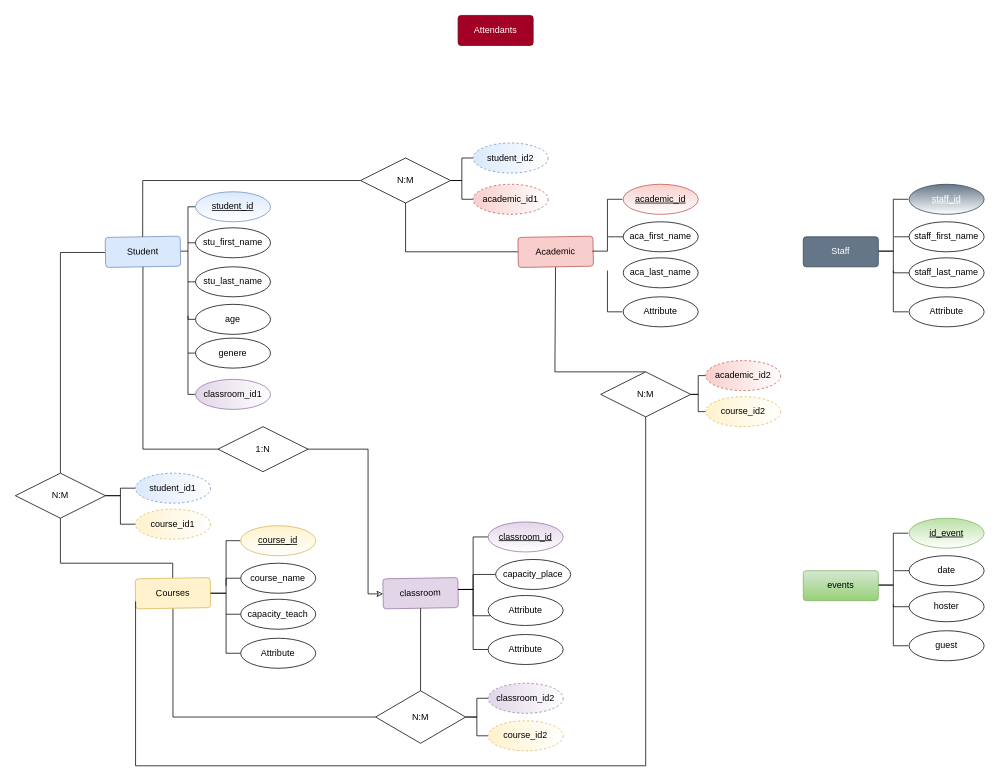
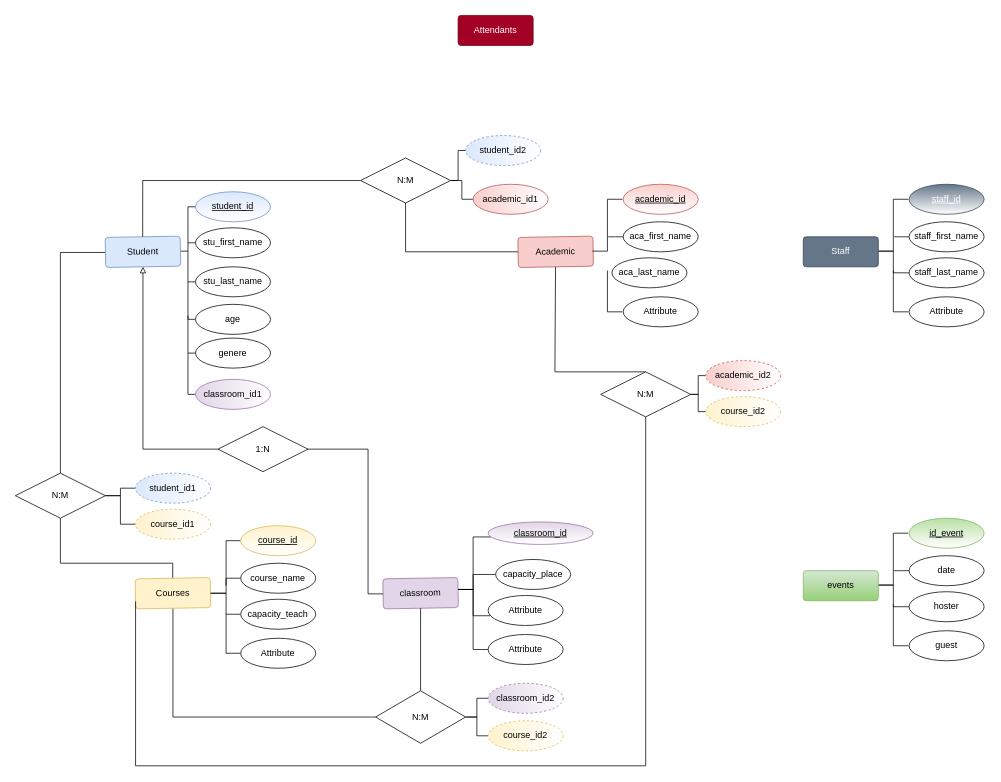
node "student_id2": moved (510, 158) -> (503, 150)
node "academic_id1": style dashed -> solid
edge "Student" -- "1:N": arrowhead none -> block
node "aca_last_name": moved (660, 273) -> (649, 273)
node "classroom_id": size 75x30 -> 105x23
edge "1:N" -> "classroom": arrowhead classic -> none
